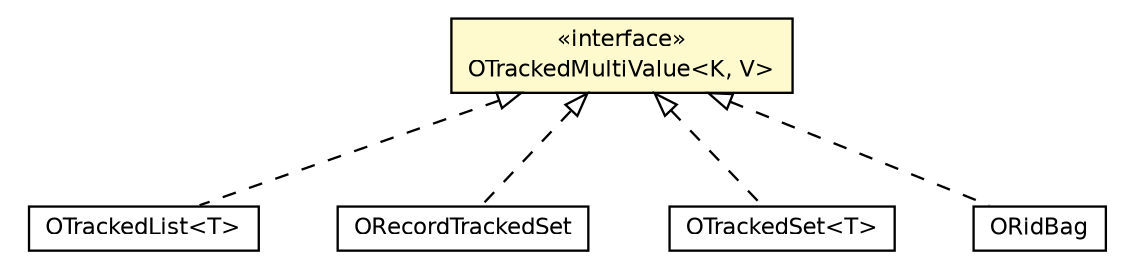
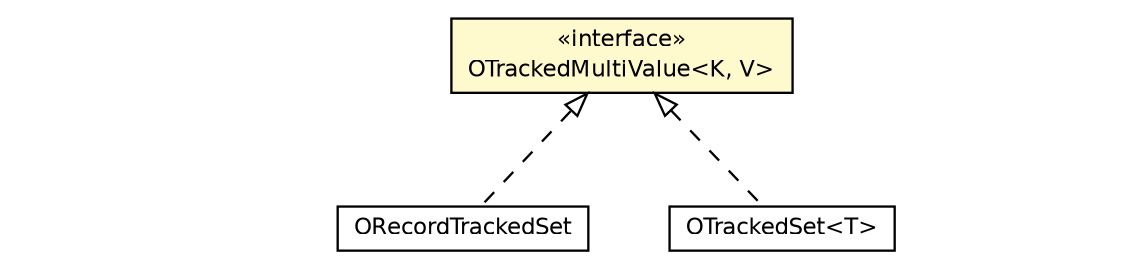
node "OTrackedList<T>": removed
node "ORidBag": removed
